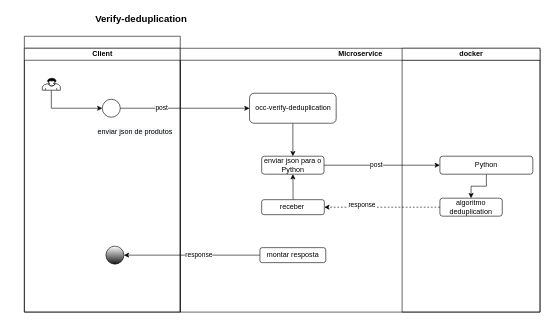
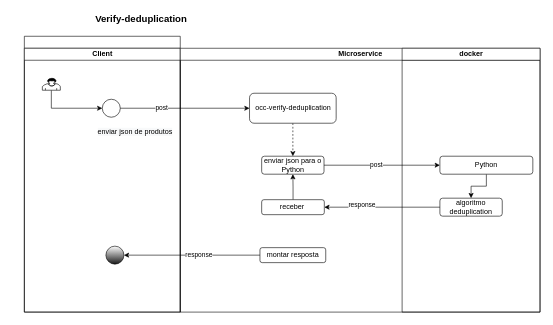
edge "occ-verify-deduplication" -> "enviar json para o Python": style solid -> dashed
edge "algoritmo deduplication" -> "receber": style dashed -> solid
